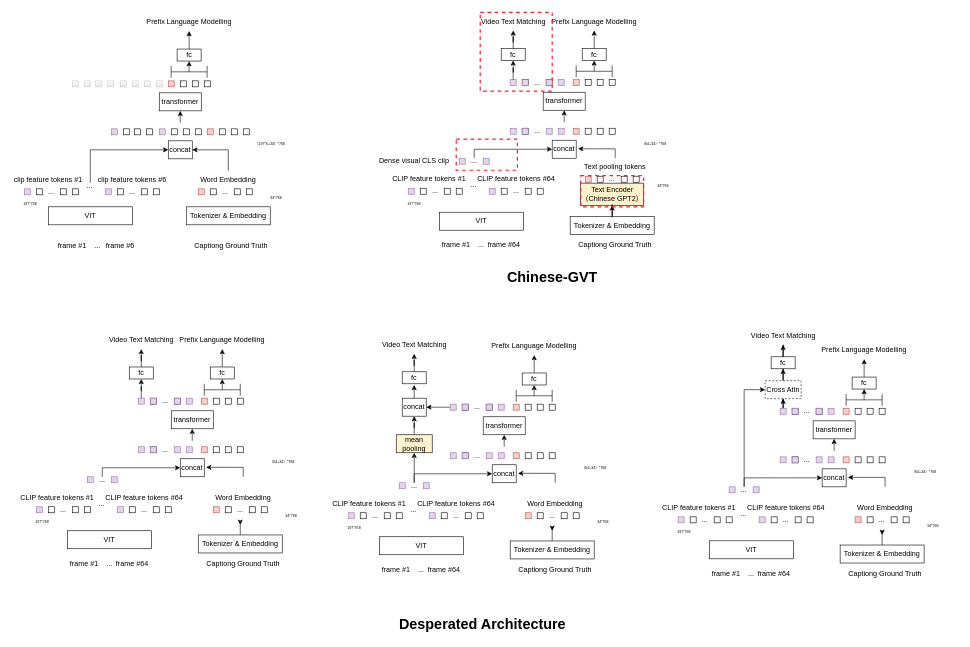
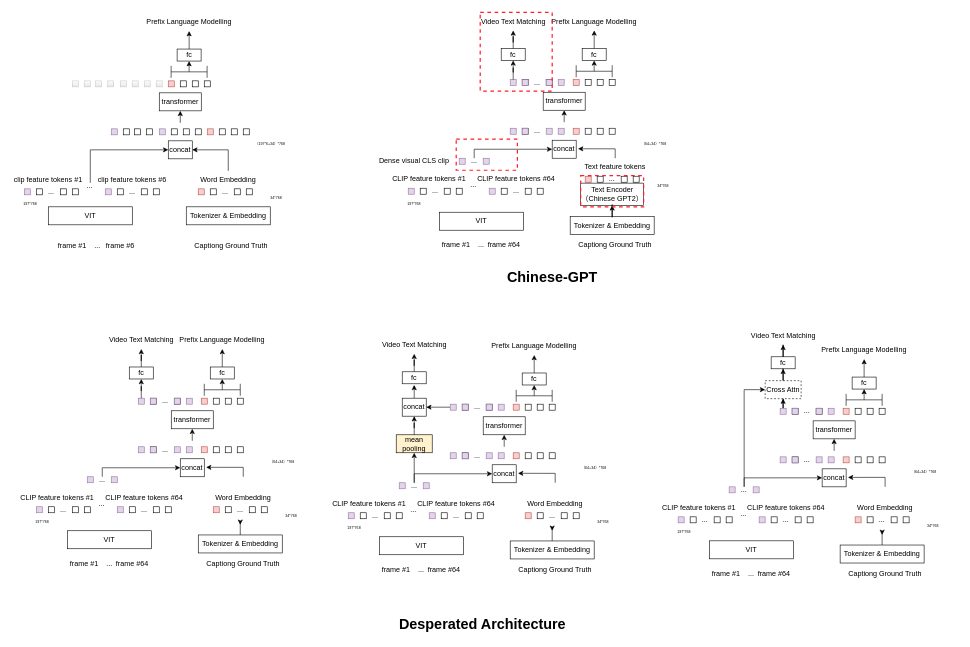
node "Text pooling tokens": label "Text pooling tokens" -> "Text feature tokens"
node "Text Encoder （Chinese GPT2）": fillcolor #fff2cc -> #ffffff
node "Chinese-GVT": label "Chinese-GVT" -> "Chinese-GPT"
